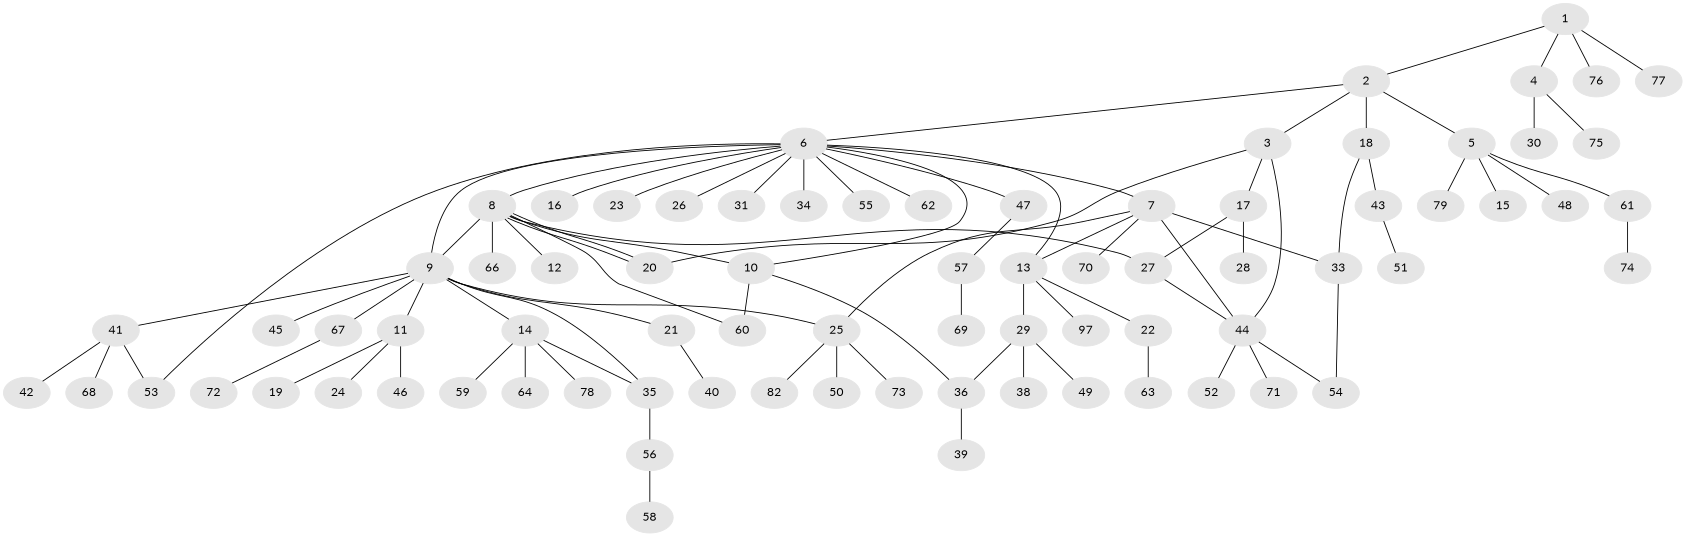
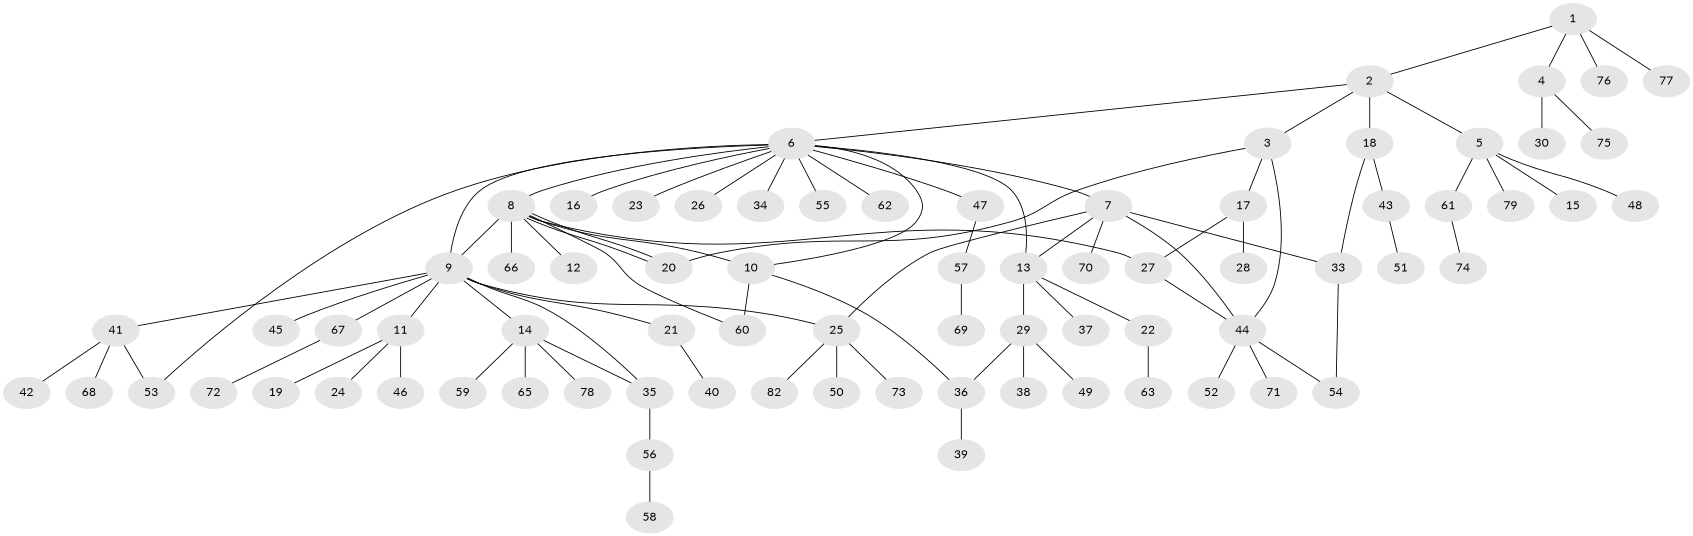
node "31": removed
node "97": label "97" -> "37"
node "64": label "64" -> "65"
